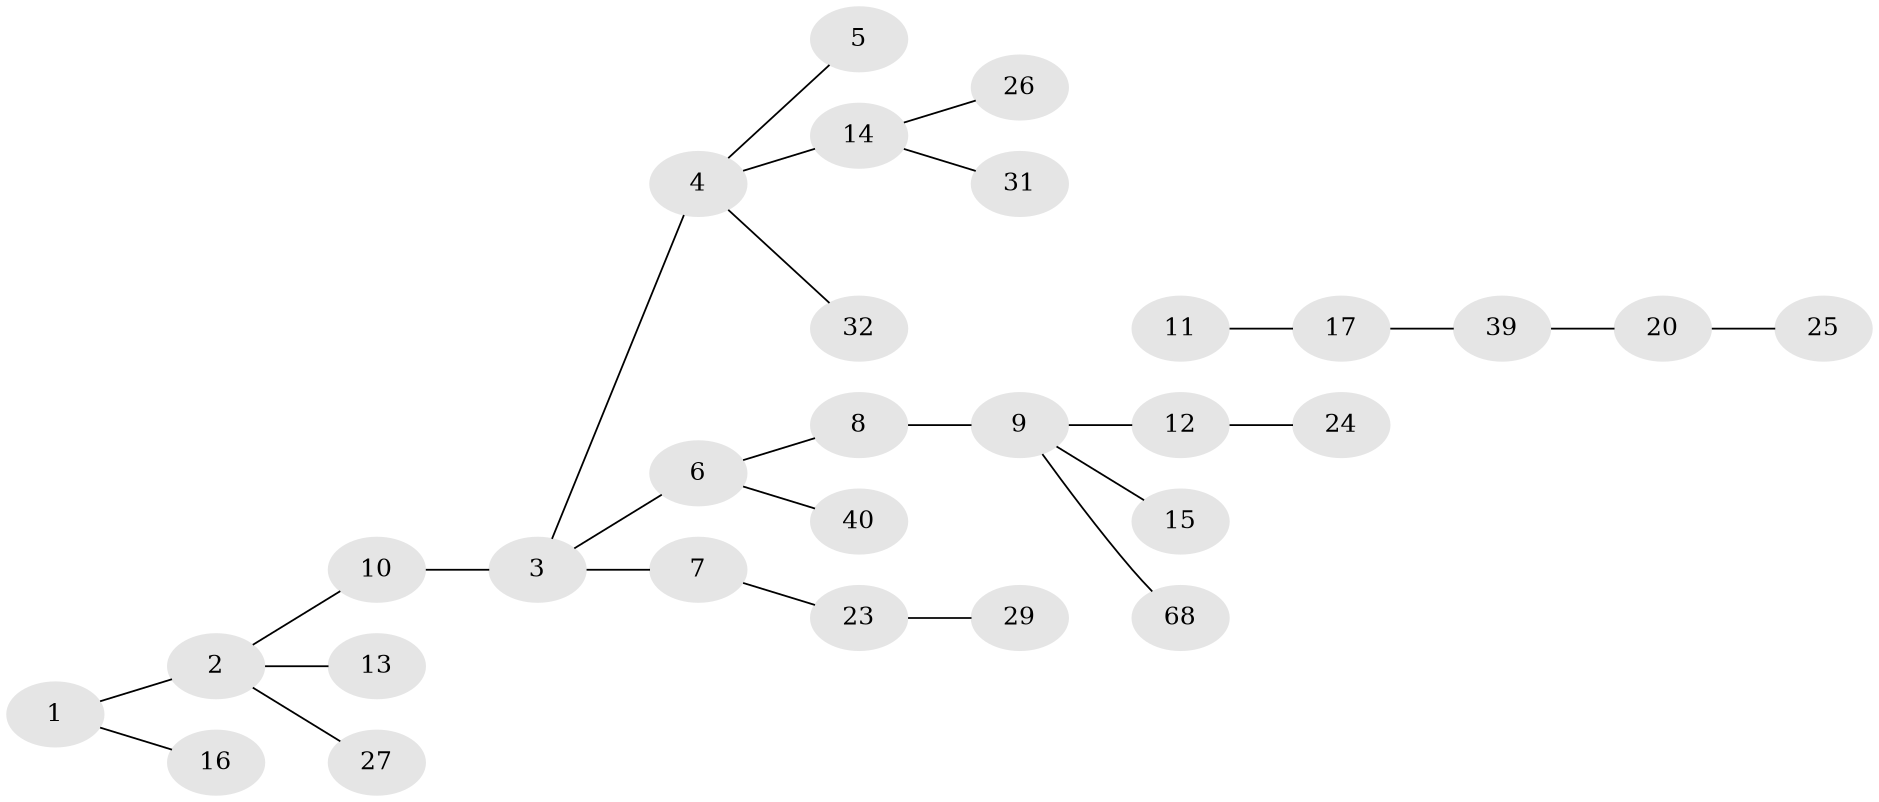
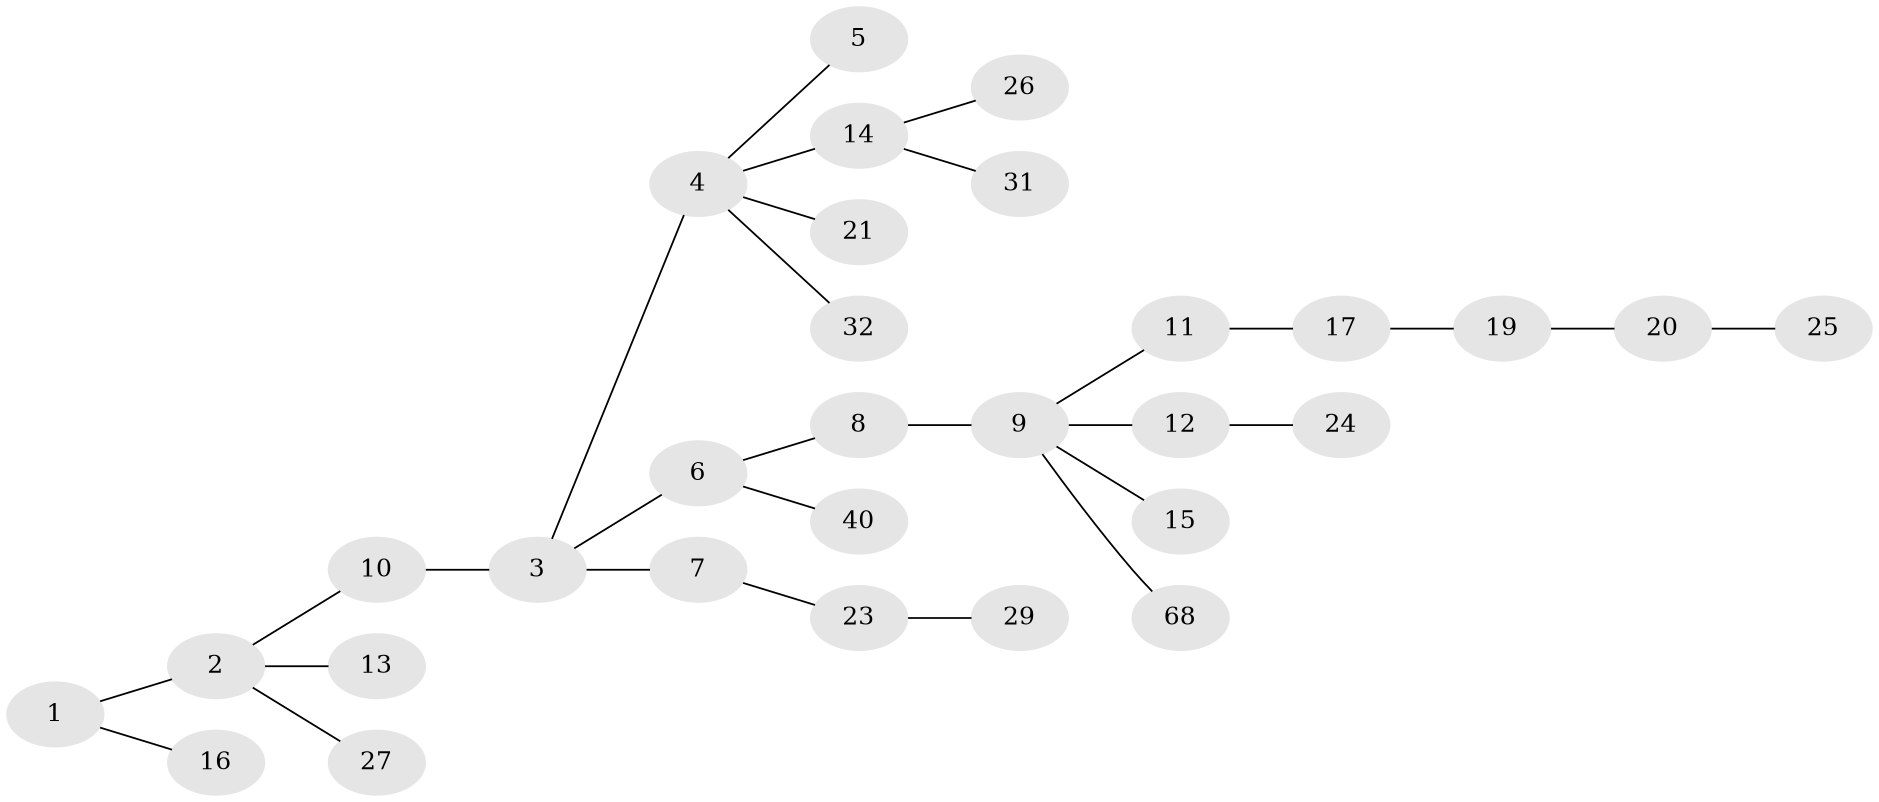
node "21": added
node "39": label "39" -> "19"
edge "11" -- "9": added
